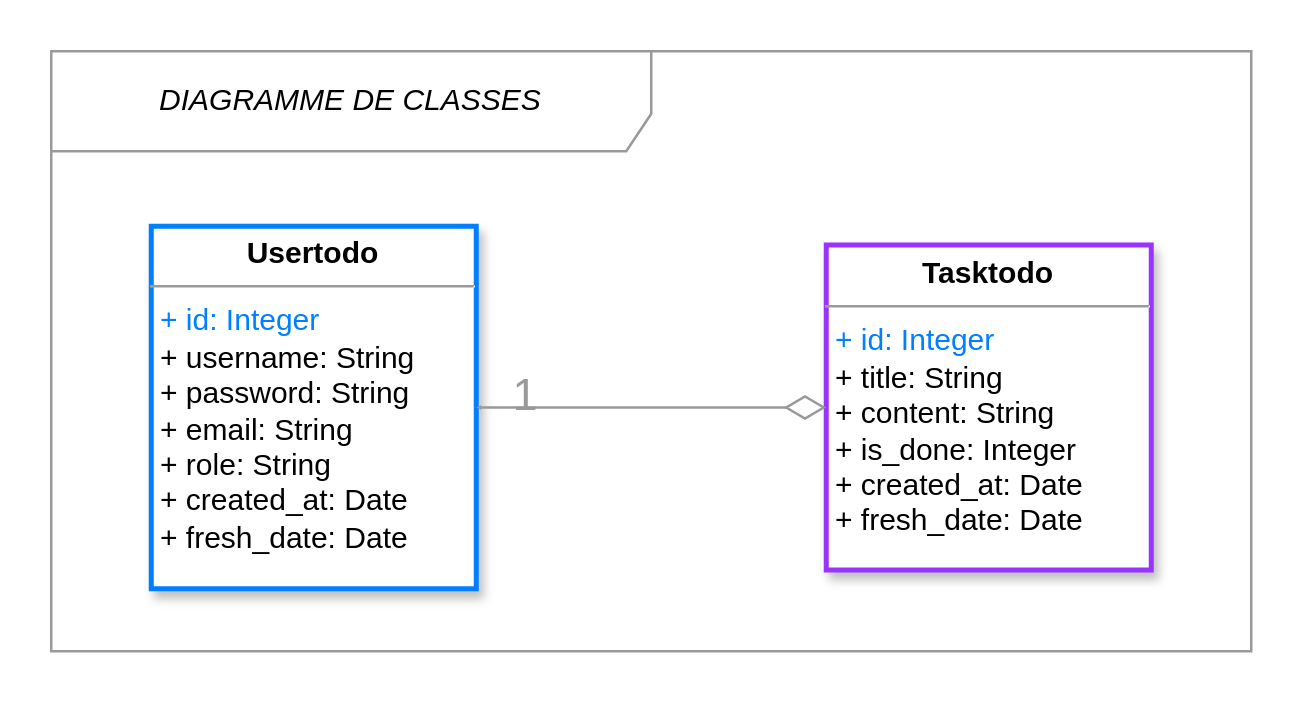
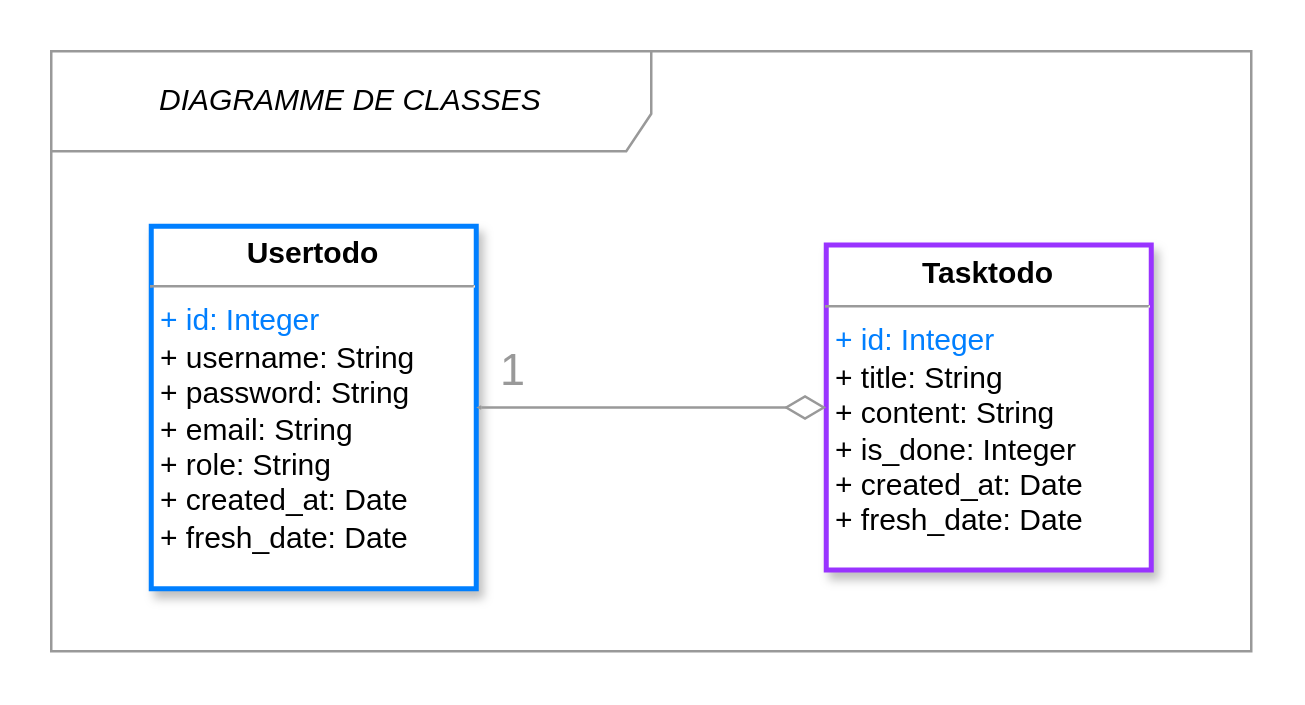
node "1": moved (524, 389) -> (511, 364)
